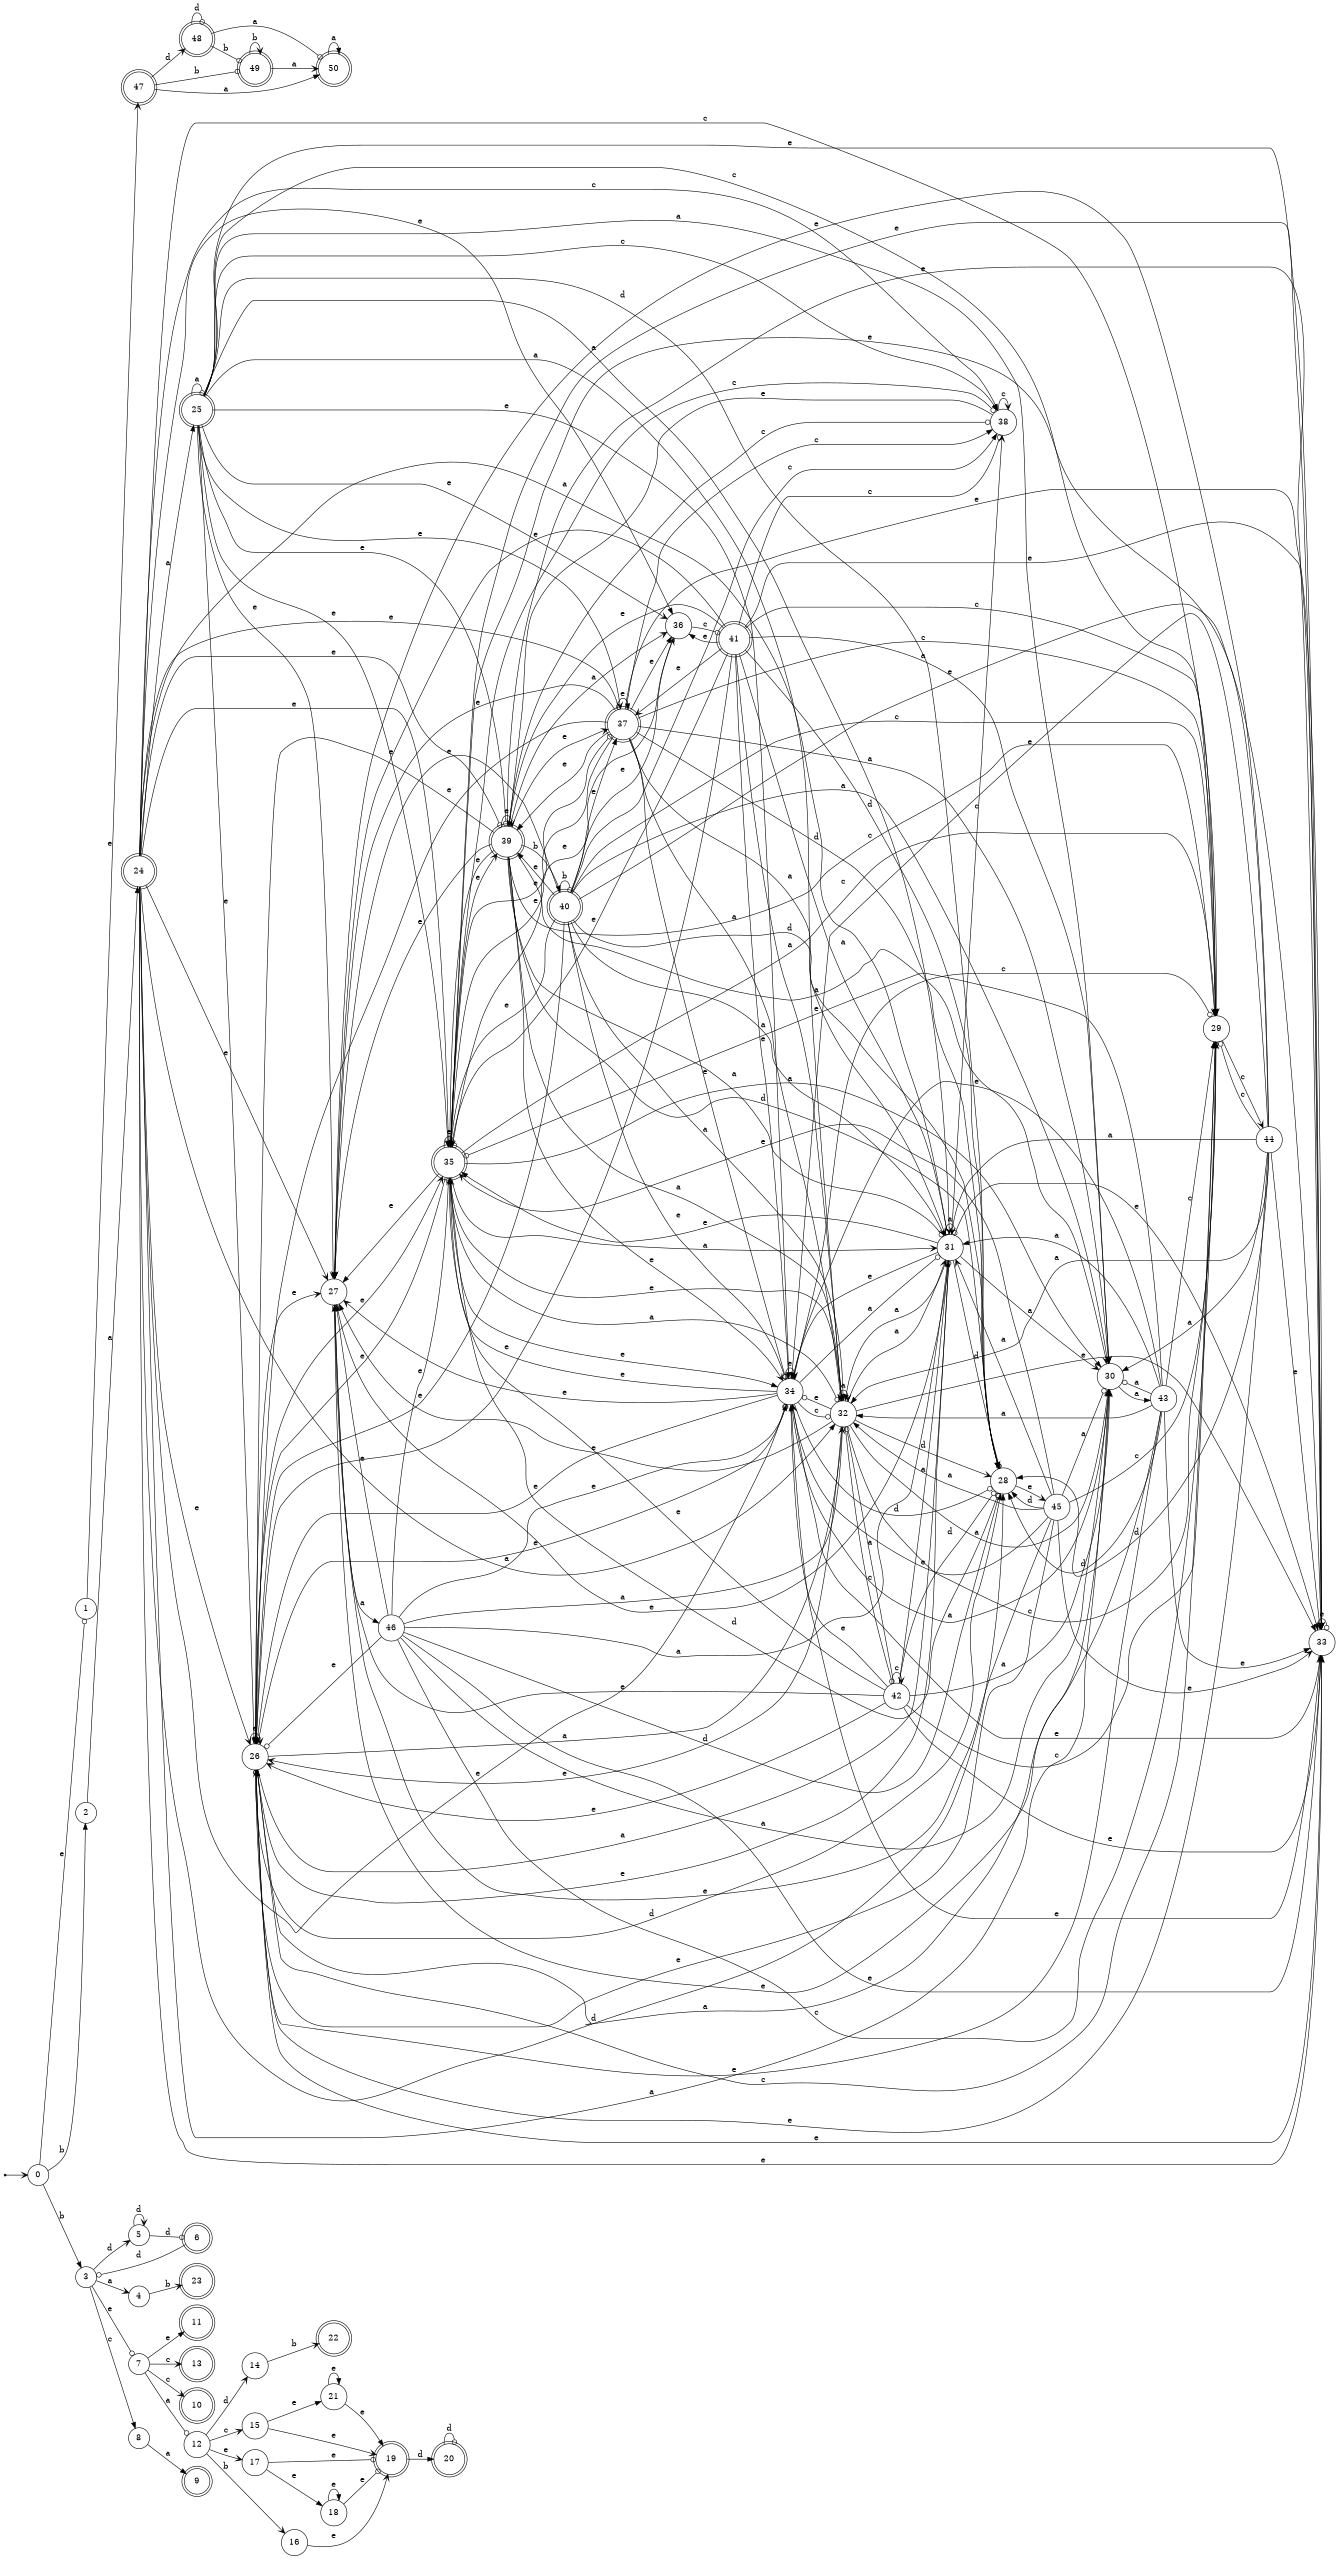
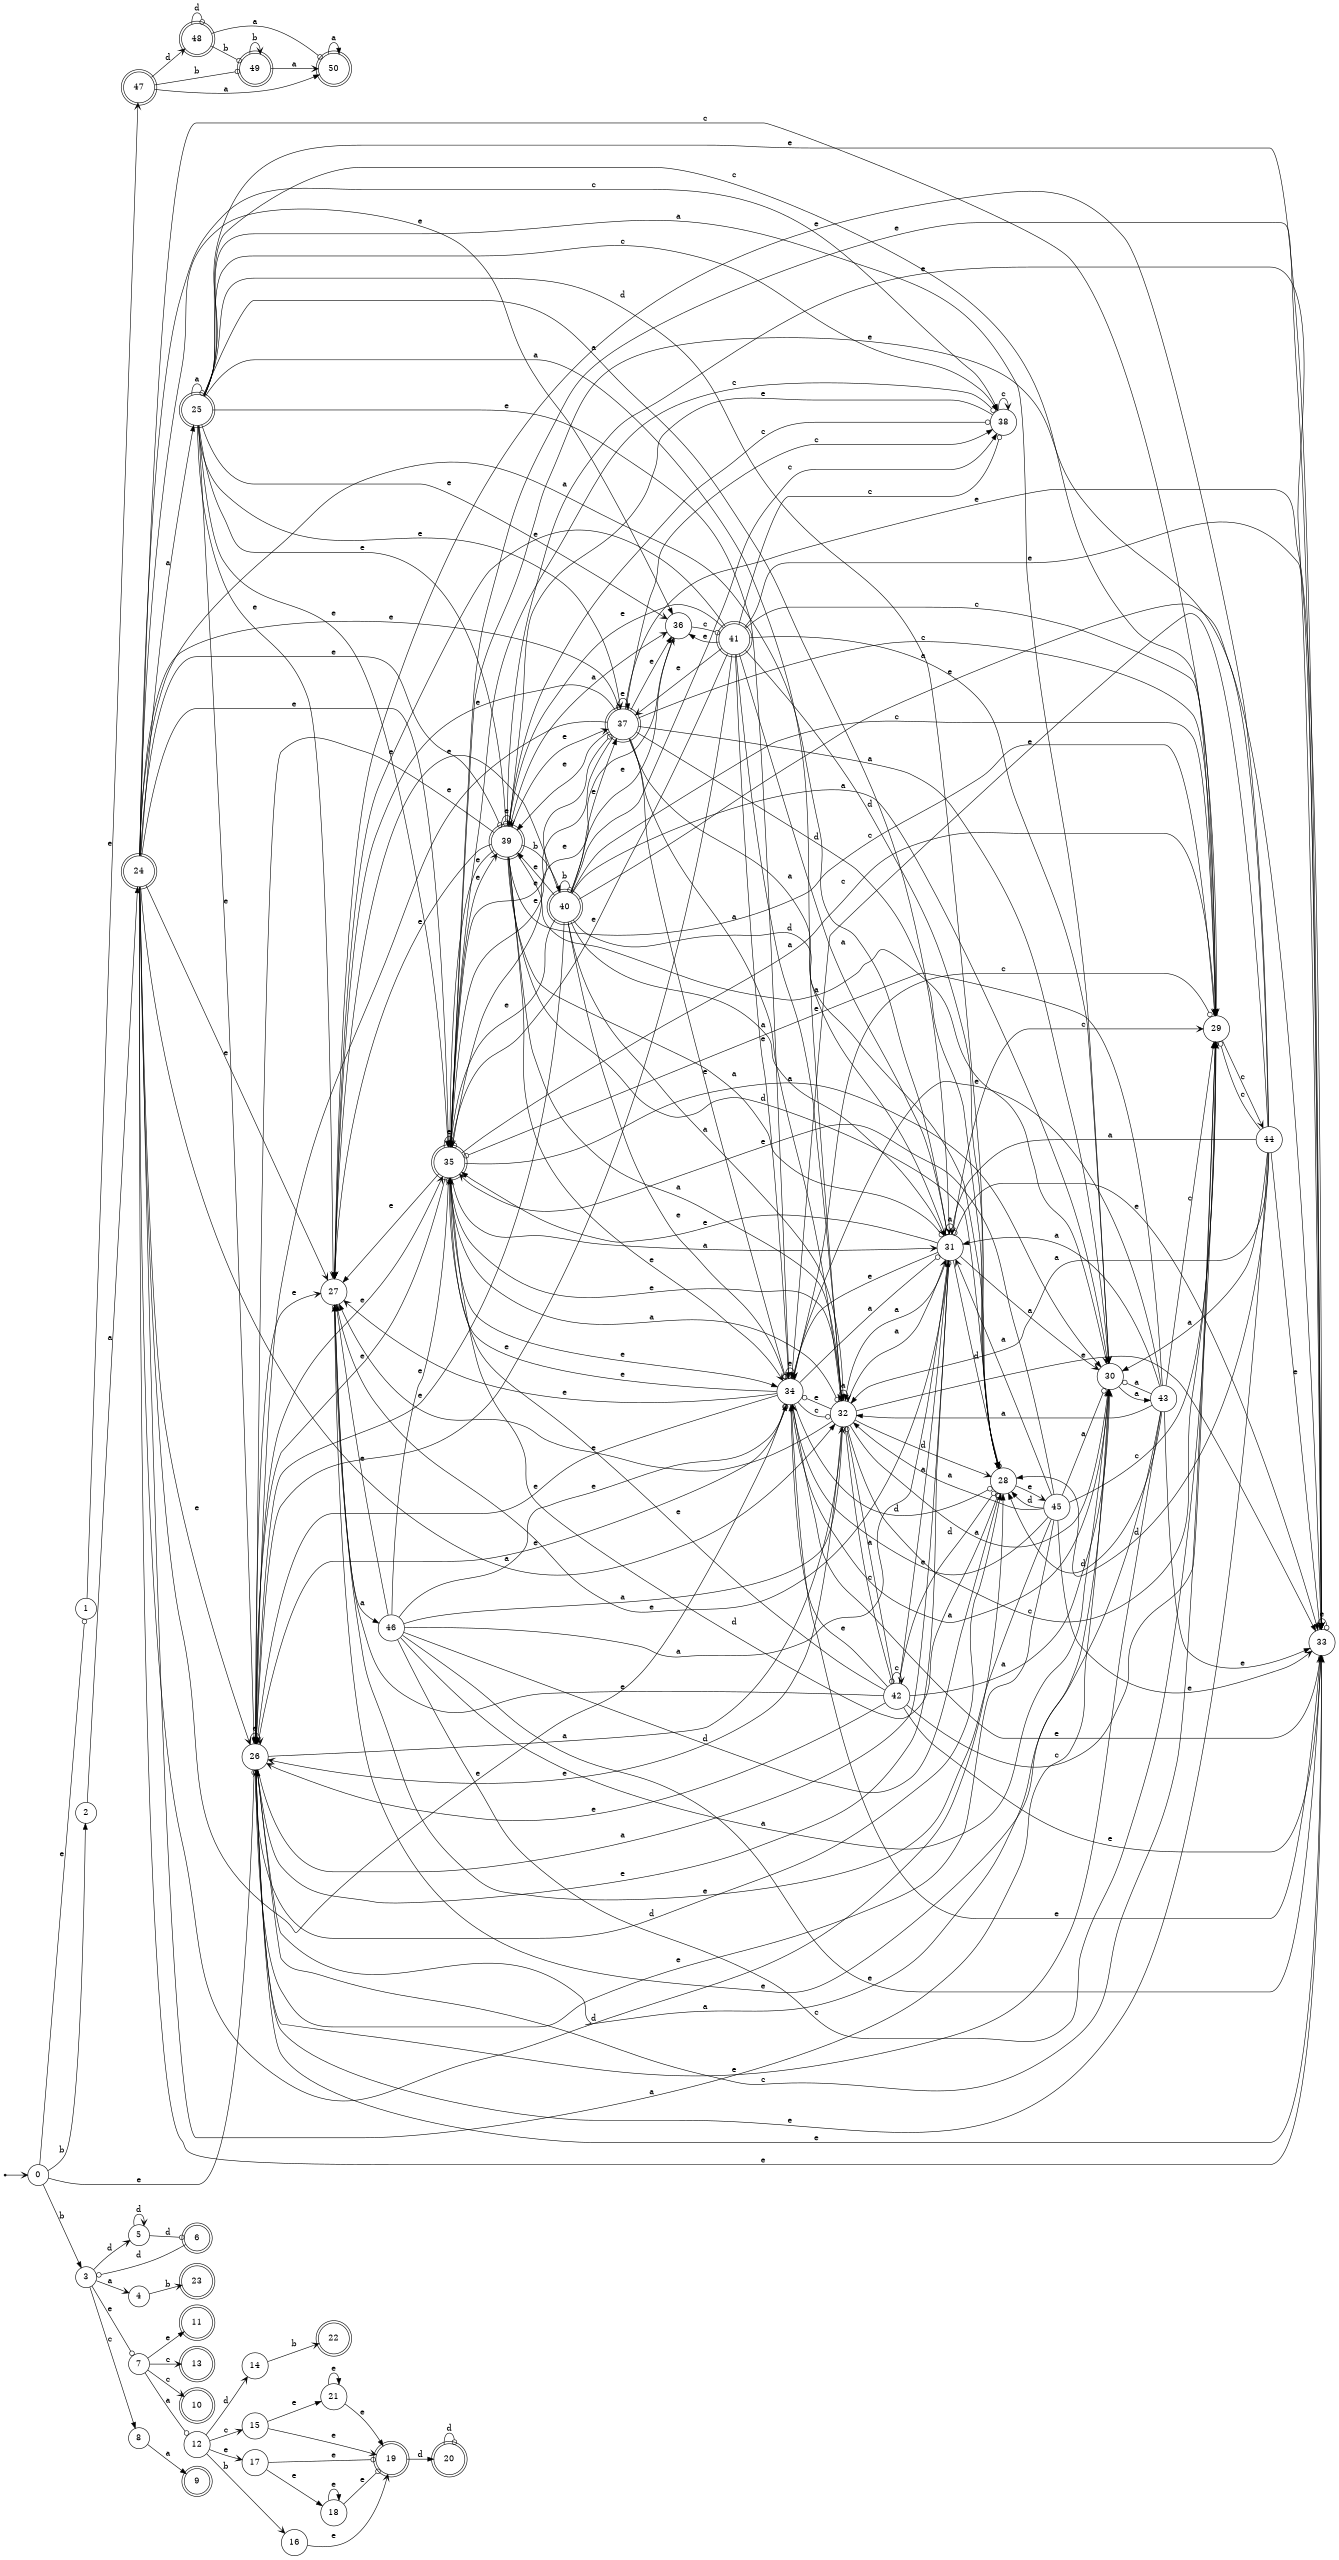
edge "31" -> "38": now "31" -> "29"
edge "46" -> "26": now "0" -> "26"
